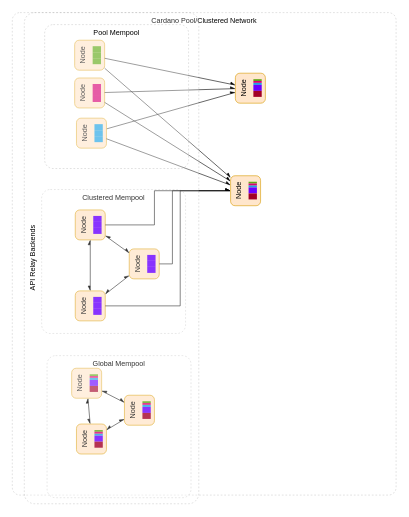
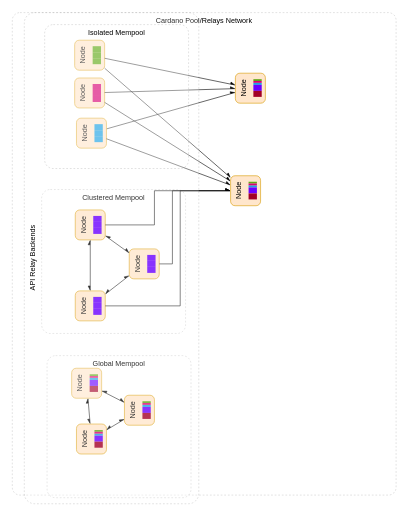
node "Cardano Pool/Clustered Network": label "Cardano Pool/Clustered Network" -> "Cardano Pool/Relays Network"
node "Pool Mempool": label "Pool Mempool" -> "Isolated Mempool"
